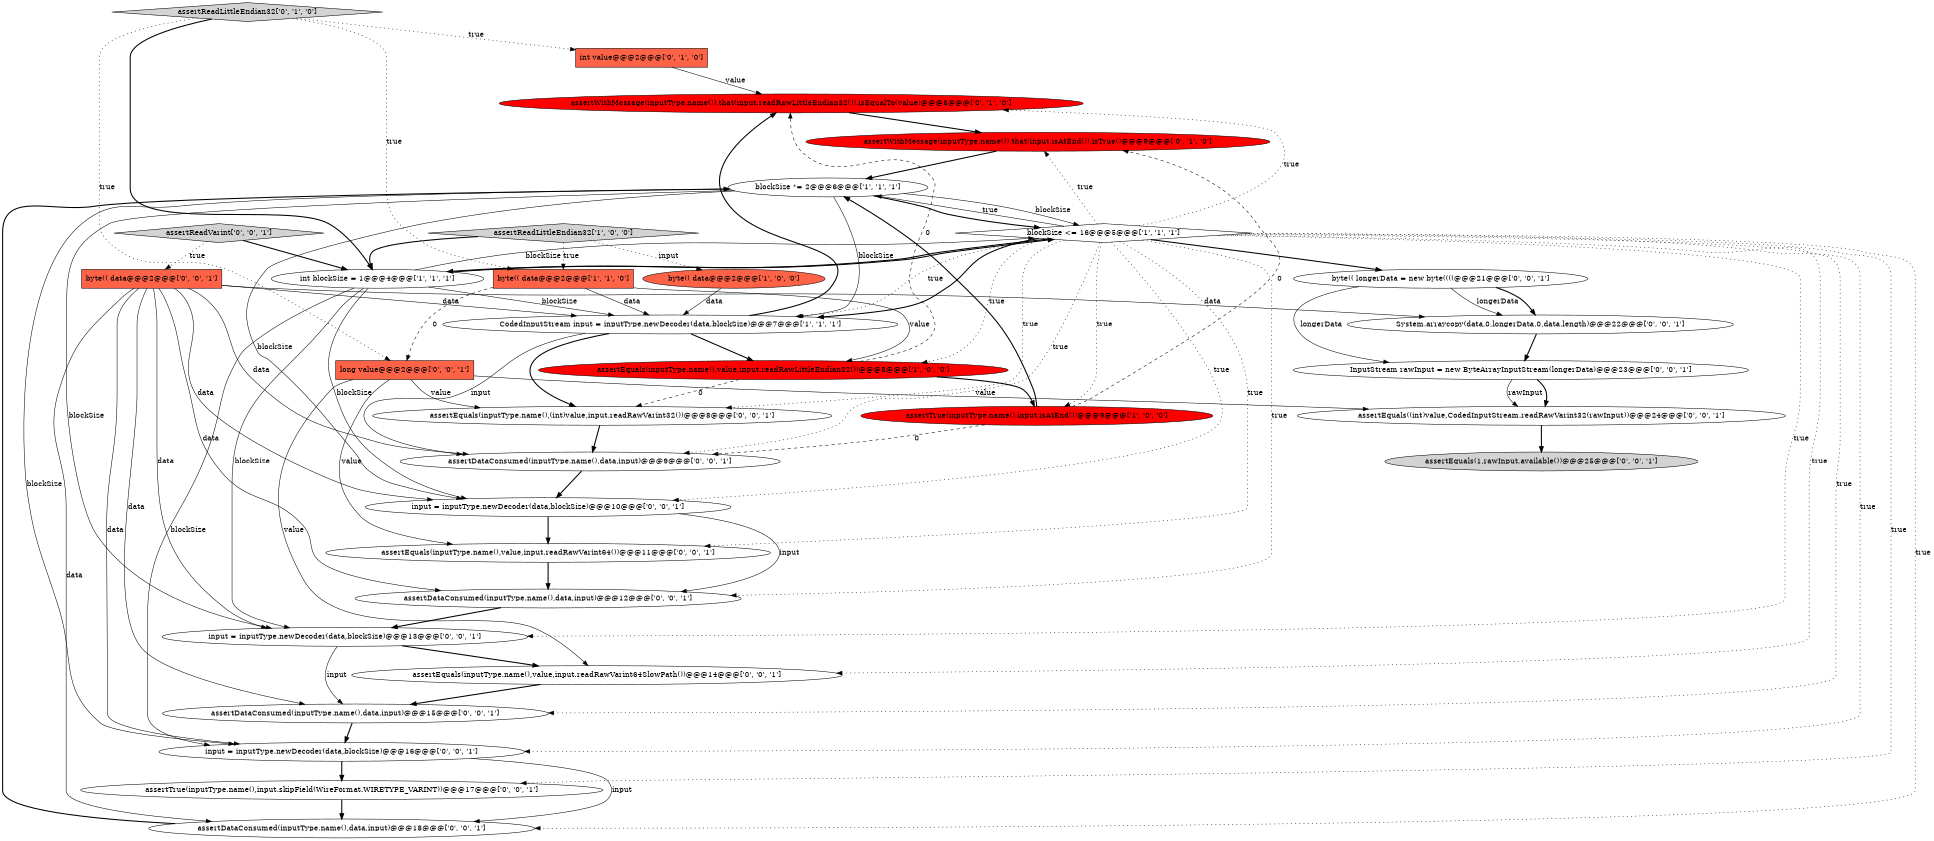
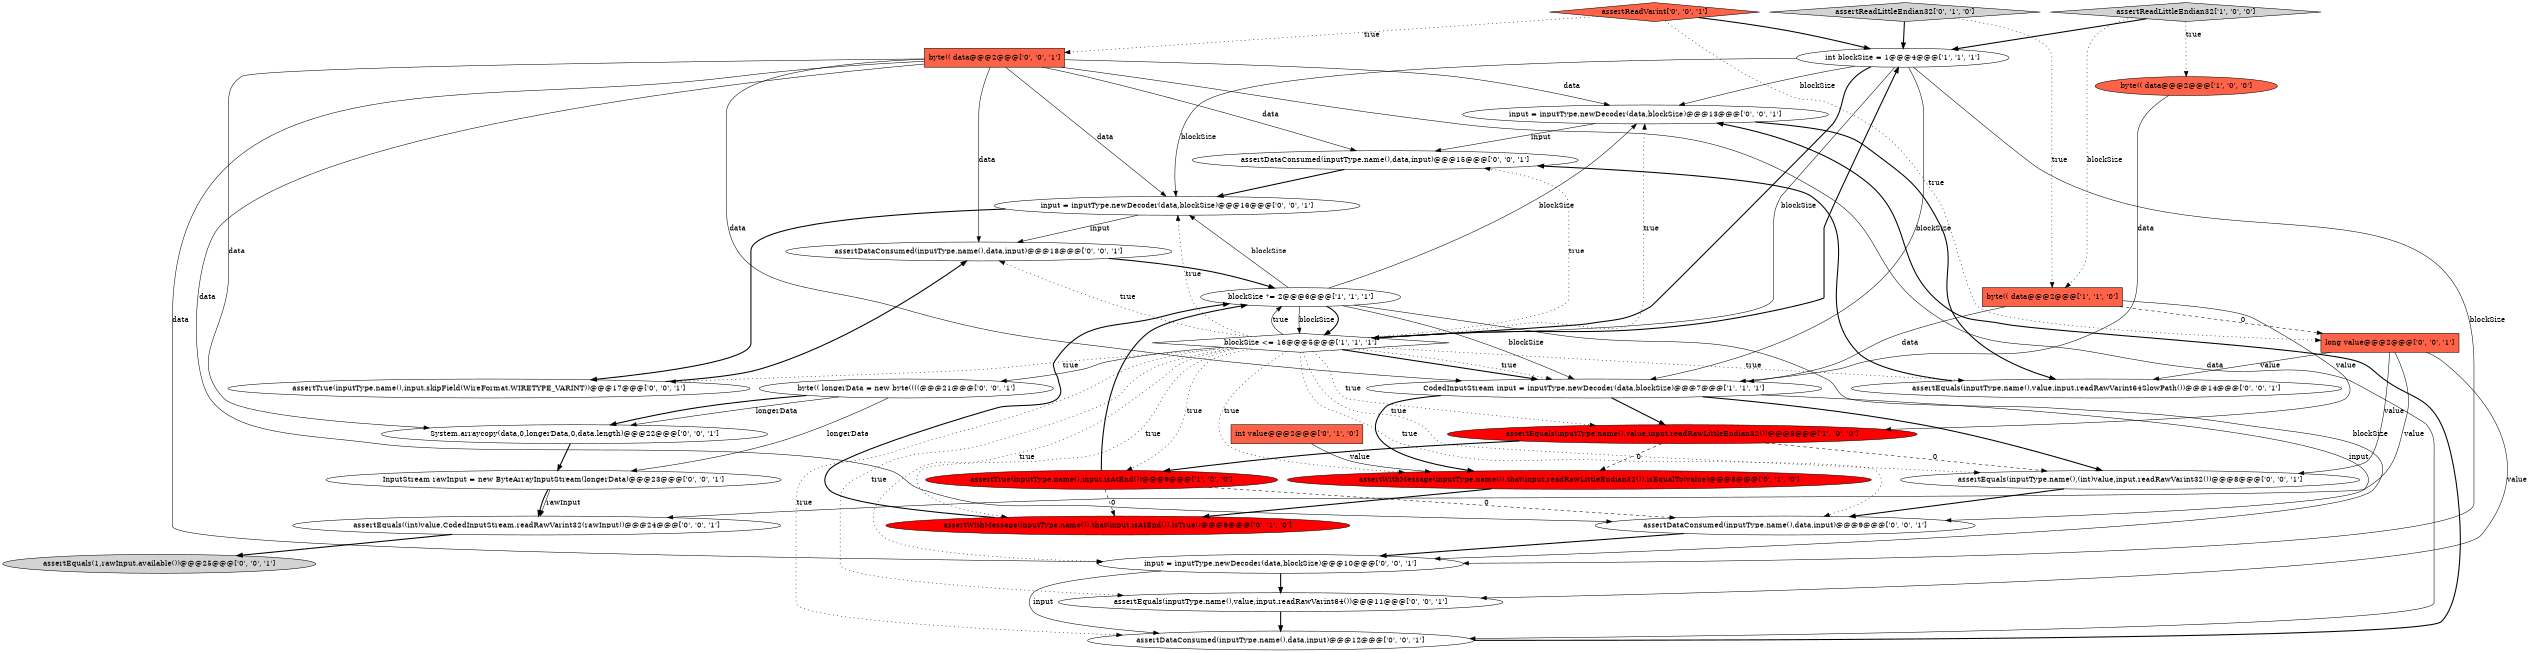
edge "assertReadLittleEndian32['0', '1', '0']" -> "int value@@@2@@@['0', '1', '0']": removed, label "true"
node "assertReadVarint['0', '0', '1']": fillcolor lightgray -> tomato
edge "assertReadLittleEndian32['0', '1', '0']" -> "long value@@@2@@@['0', '0', '1']": now "assertReadVarint['0', '0', '1']" -> "long value@@@2@@@['0', '0', '1']"
edge "blockSize <= 16@@@5@@@['1', '1', '1']" -> "byte(( longerData = new byte((((@@@21@@@['0', '0', '1']": style bold -> solid
edge "assertReadLittleEndian32['1', '0', '0']" -> "byte(( data@@@2@@@['1', '1', '0']": label "true" -> "blockSize"
edge "assertReadLittleEndian32['1', '0', '0']" -> "byte(( data@@@2@@@['1', '0', '0']": label "input" -> "true"
